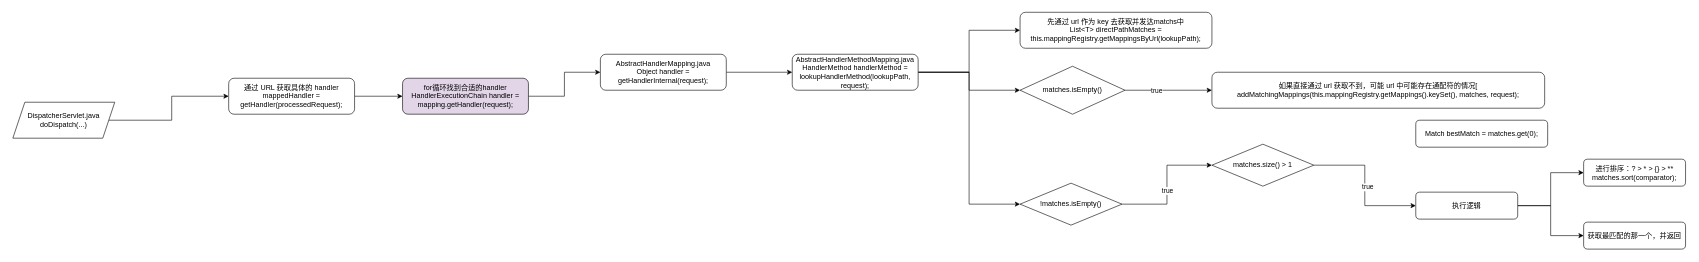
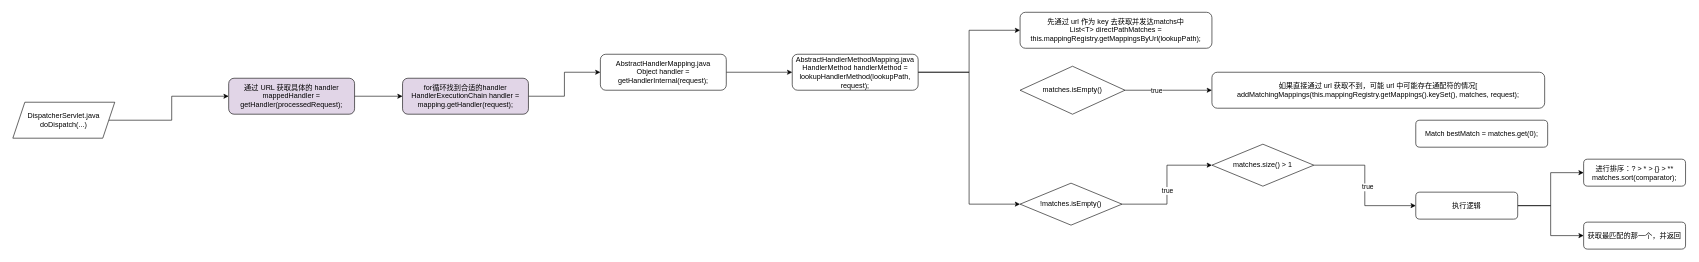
edge "AbstractHandlerMethodMapping.java HandlerMethod handlerMethod = lookupHandlerMethod(lookupPath, request);" -> "matches.isEmpty()": removed
node "通过 URL 获取具体的 handler mappedHandler = getHandler(processedRequest);": fillcolor #ffffff -> #e1d5e7
